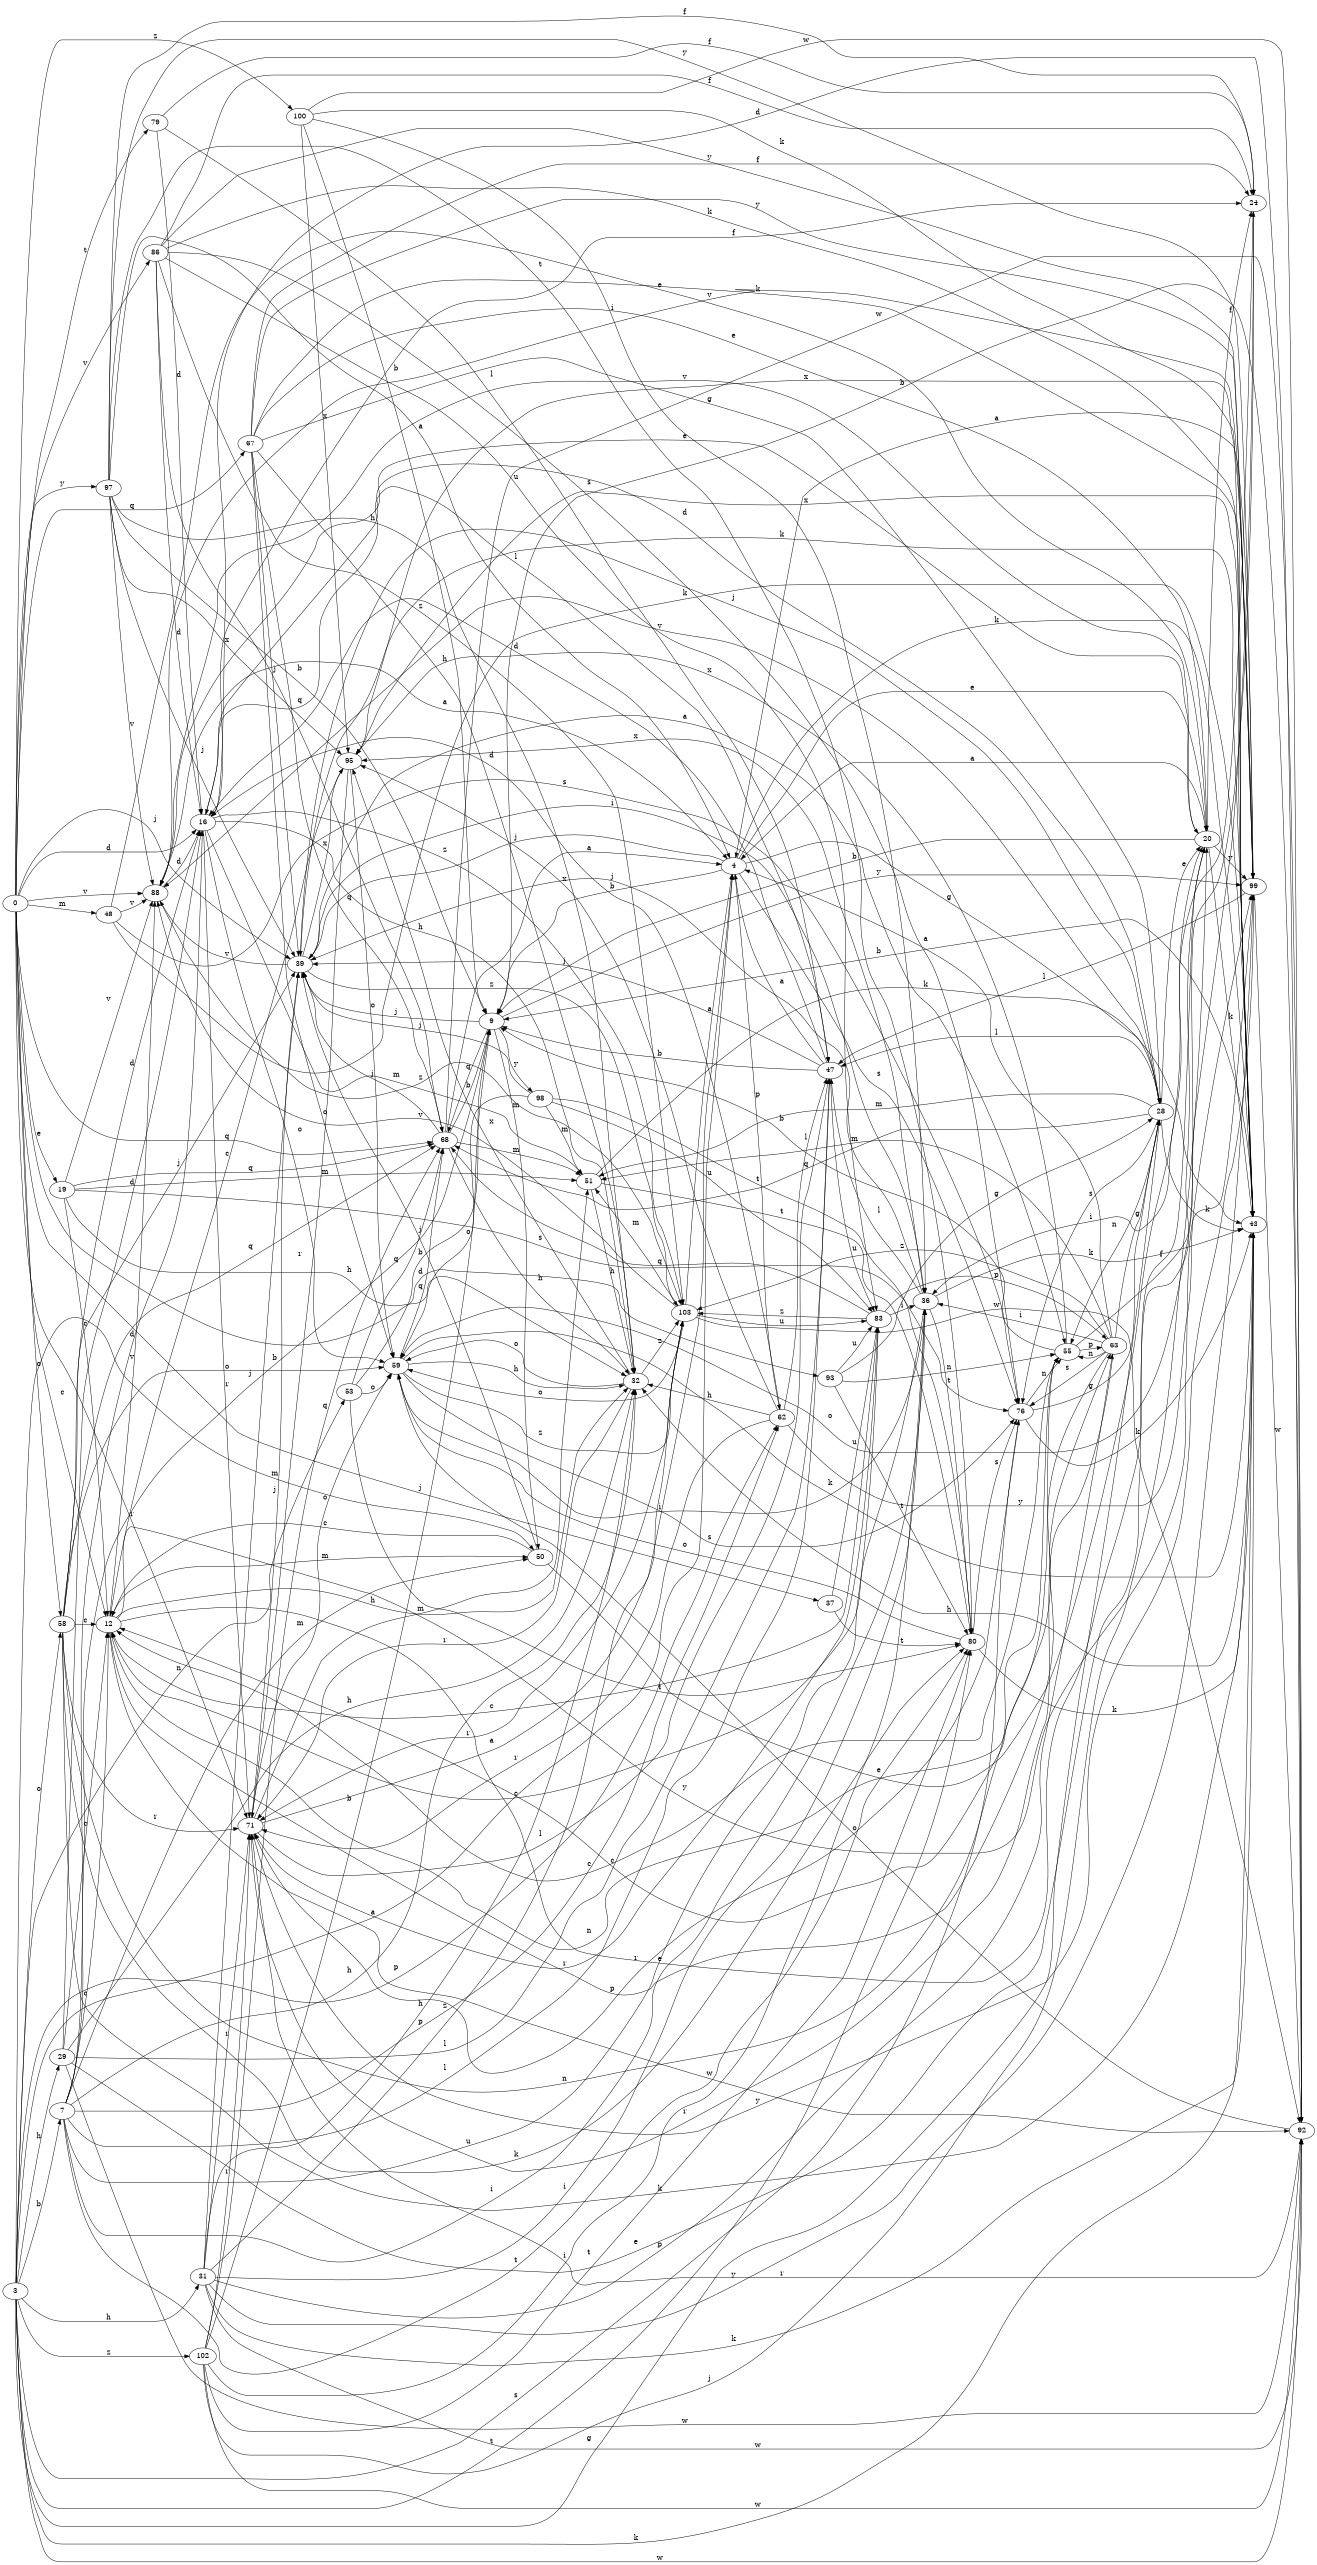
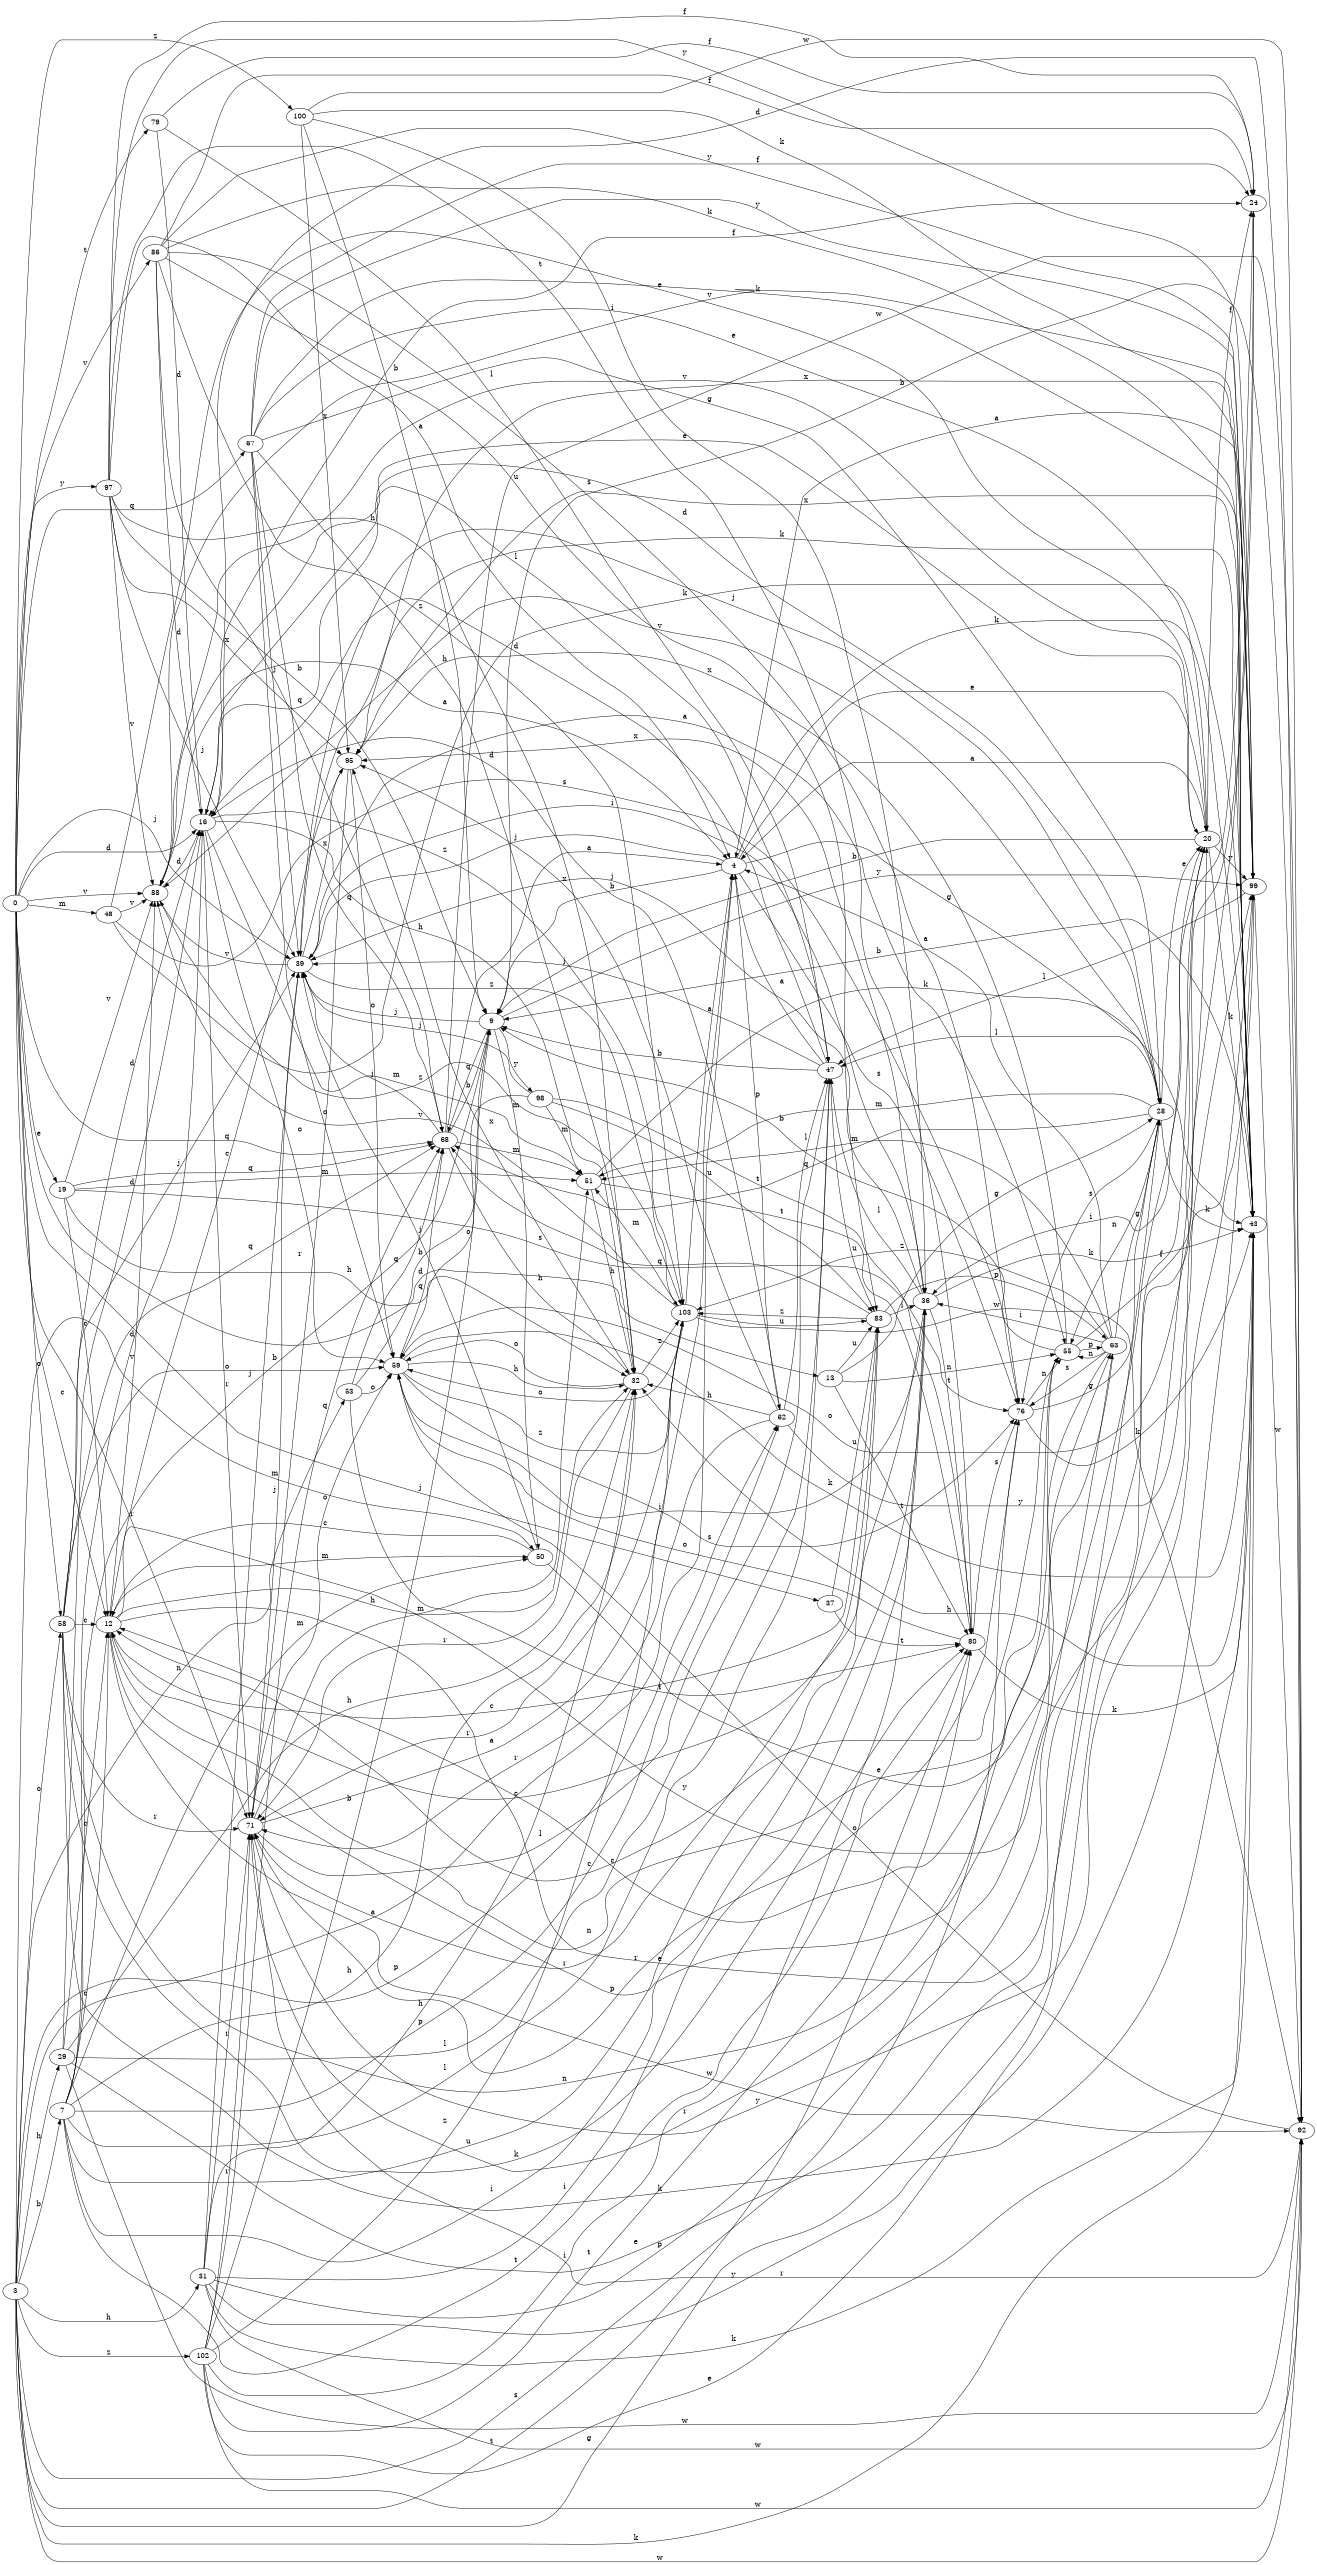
node "93": label "93" -> "13"
edge "31" -> "103": now "102" -> "103"
edge "102" -> "20": label "j" -> "e"
